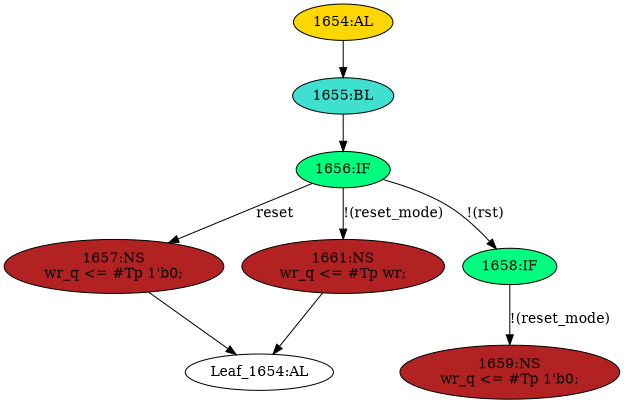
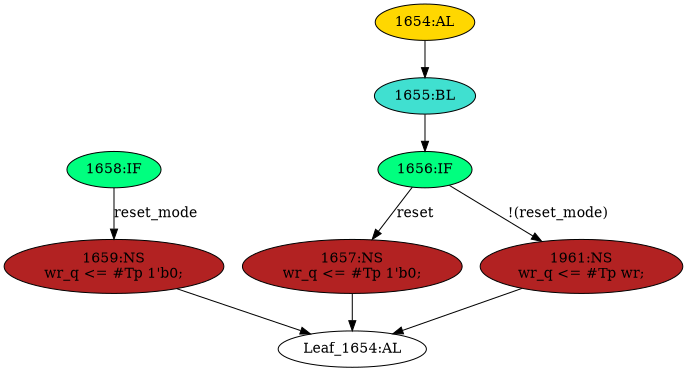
edge "1656:IF" -> "1658:IF": removed, label "!(rst)"
node "1661:NS wr_q <= #Tp wr;": label "1661:NS wr_q <= #Tp wr;" -> "1961:NS wr_q <= #Tp wr;"
edge "1659:NS wr_q <= #Tp 1'b0;" -> "Leaf_1654:AL": added
edge "1658:IF" -> "1659:NS wr_q <= #Tp 1'b0;": label "!(reset_mode)" -> "reset_mode"
